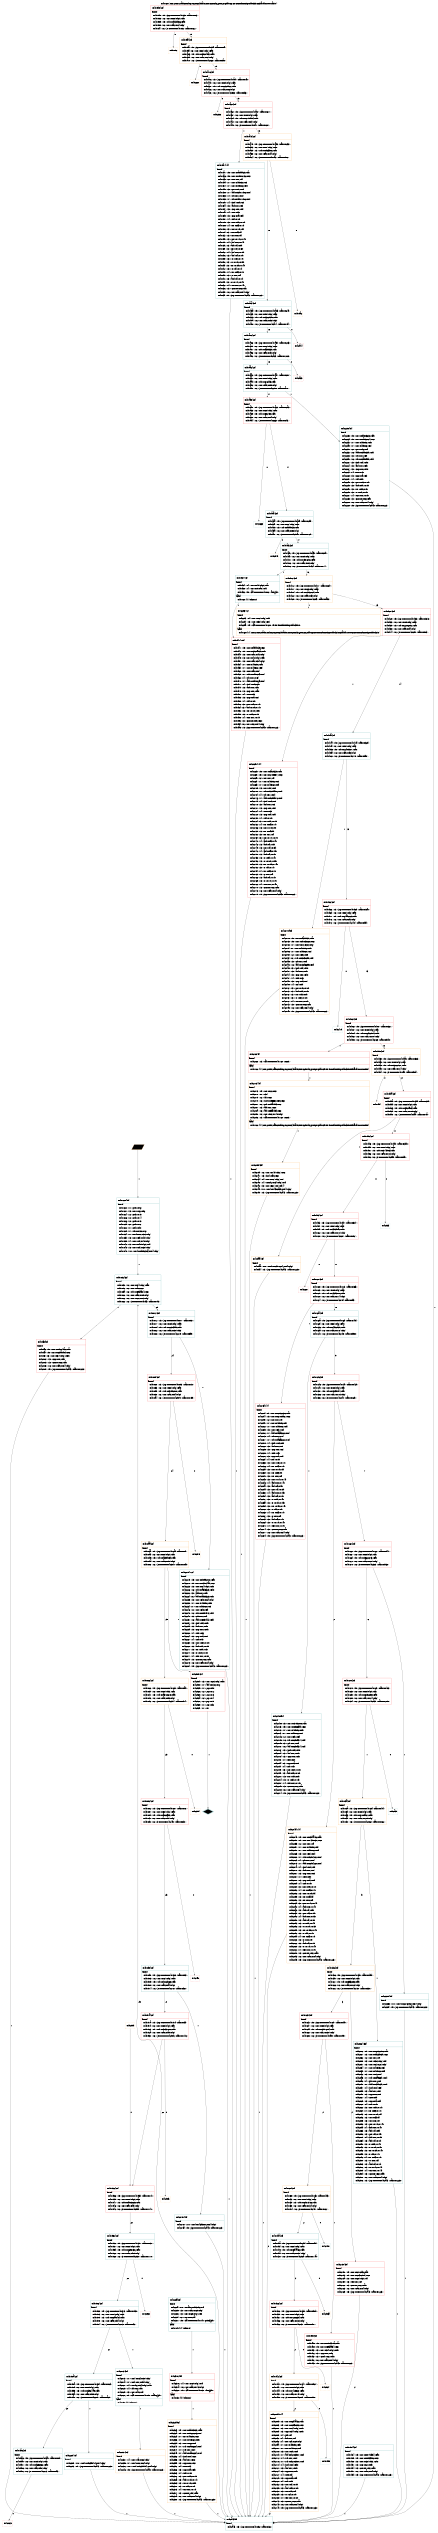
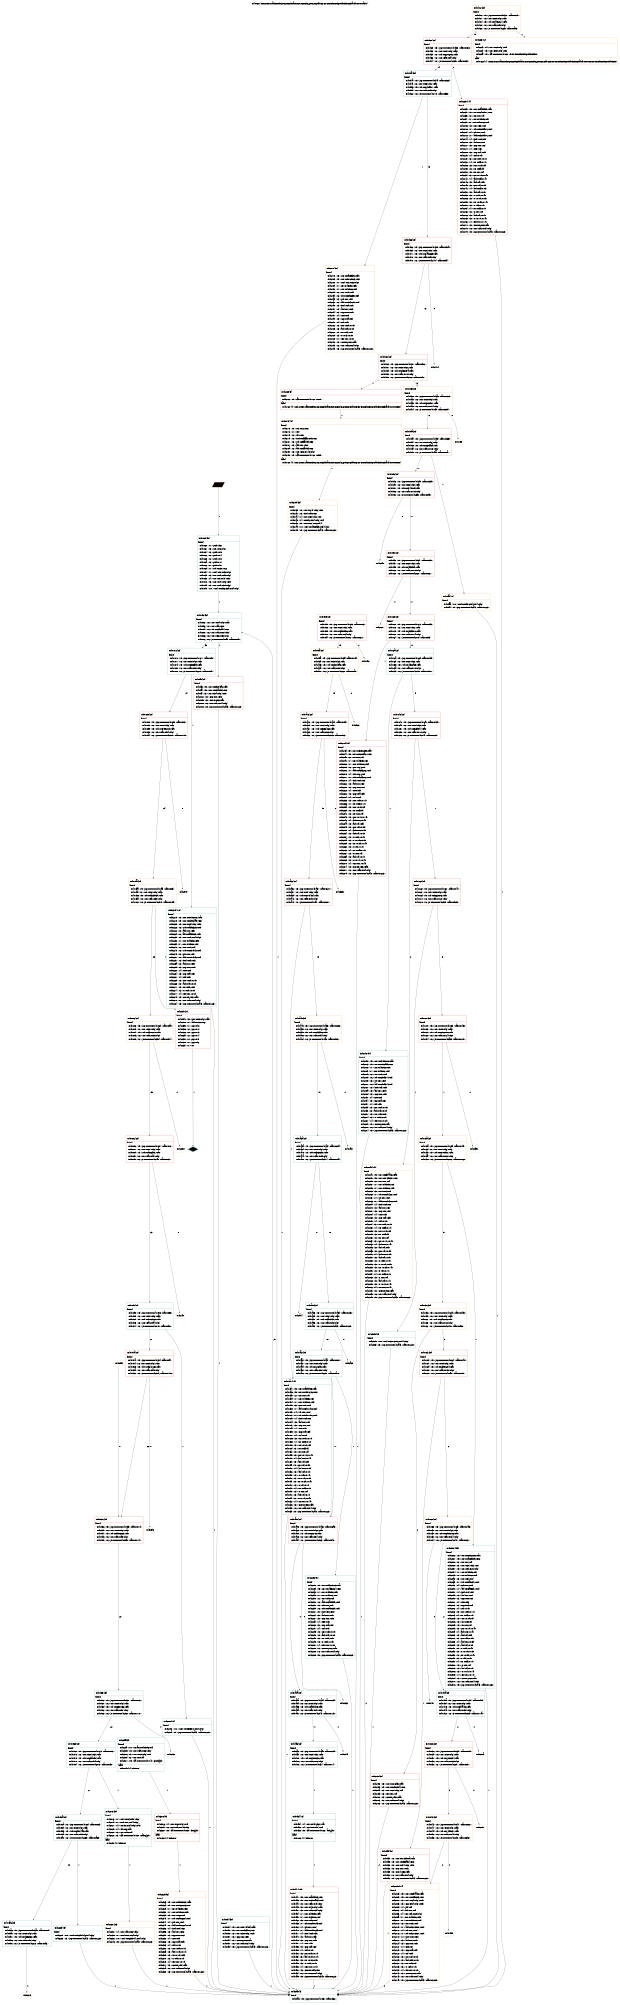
edge "0x401af6 [28]" -> "0x401b12 [28]": removed, label "16"
